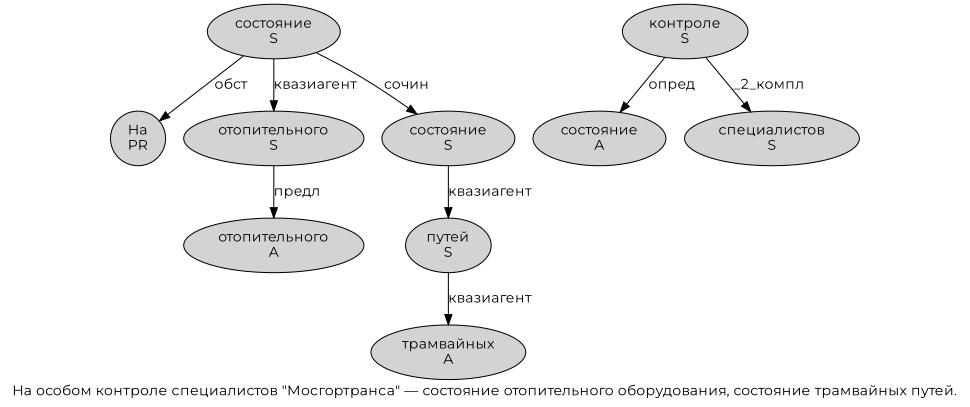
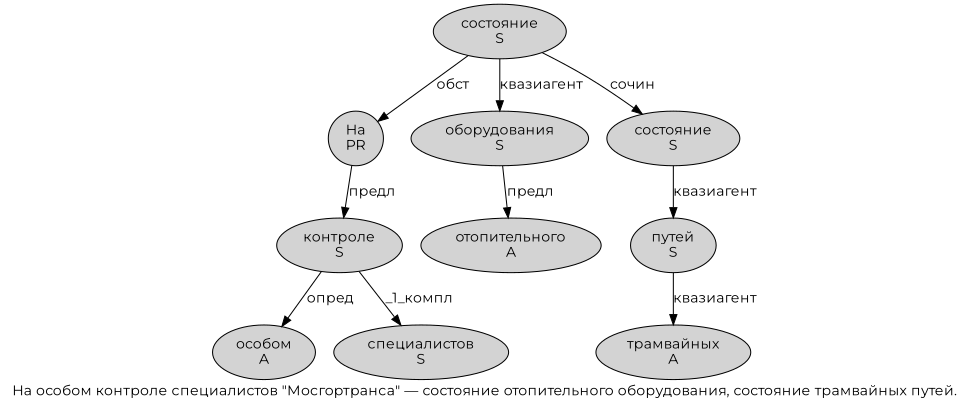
edge "контроле S" -> "специалистов S": label "_2_компл" -> "_1_компл"
node "отопительного S": label "отопительного S" -> "оборудования S"
node "состояние A": label "состояние A" -> "особом A"
edge "На PR" -> "контроле S": added, label "предл"
